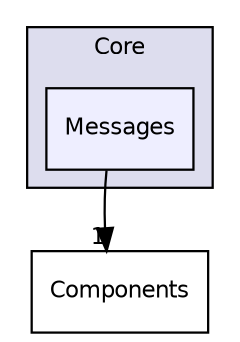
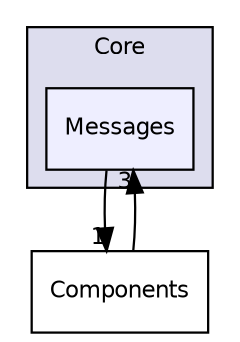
edge "Components" -> "Messages": added
